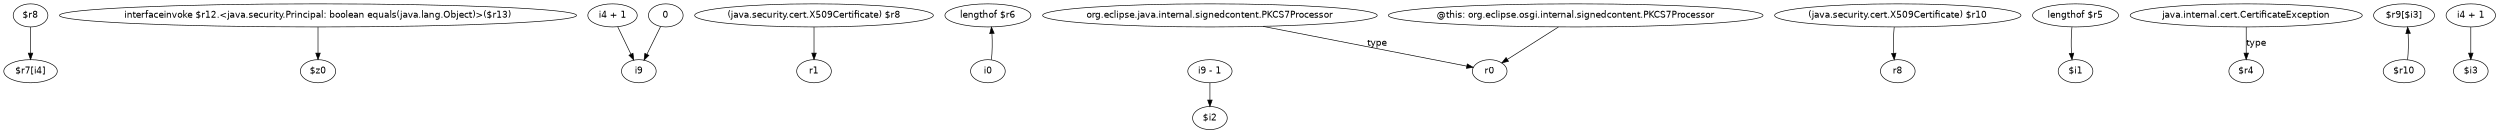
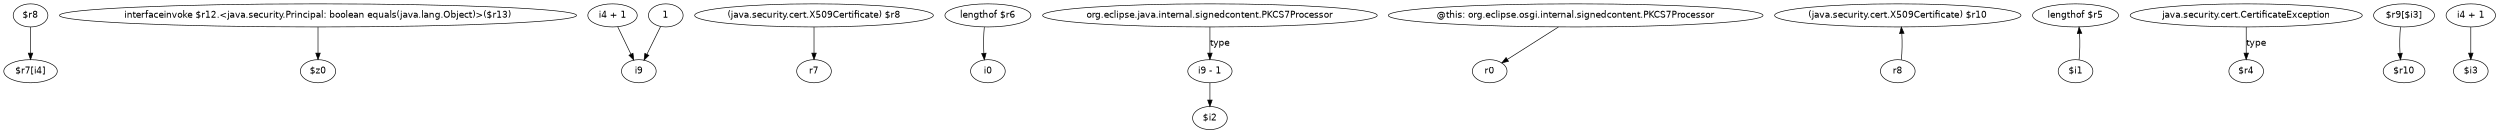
node "0": label "0" -> "1"
node "java.internal.cert.CertificateException": label "java.internal.cert.CertificateException" -> "java.security.cert.CertificateException"
edge "(java.security.cert.X509Certificate) $r10" -> "r8": reversed
edge "lengthof $r5" -> "$i1": reversed
edge "org.eclipse.java.internal.signedcontent.PKCS7Processor" -> "r0": now "org.eclipse.java.internal.signedcontent.PKCS7Processor" -> "i9 - 1"
edge "i0" -> "lengthof $r6": reversed
edge "$r10" -> "$r9[$i3]": reversed
node "r1": label "r1" -> "r7"
